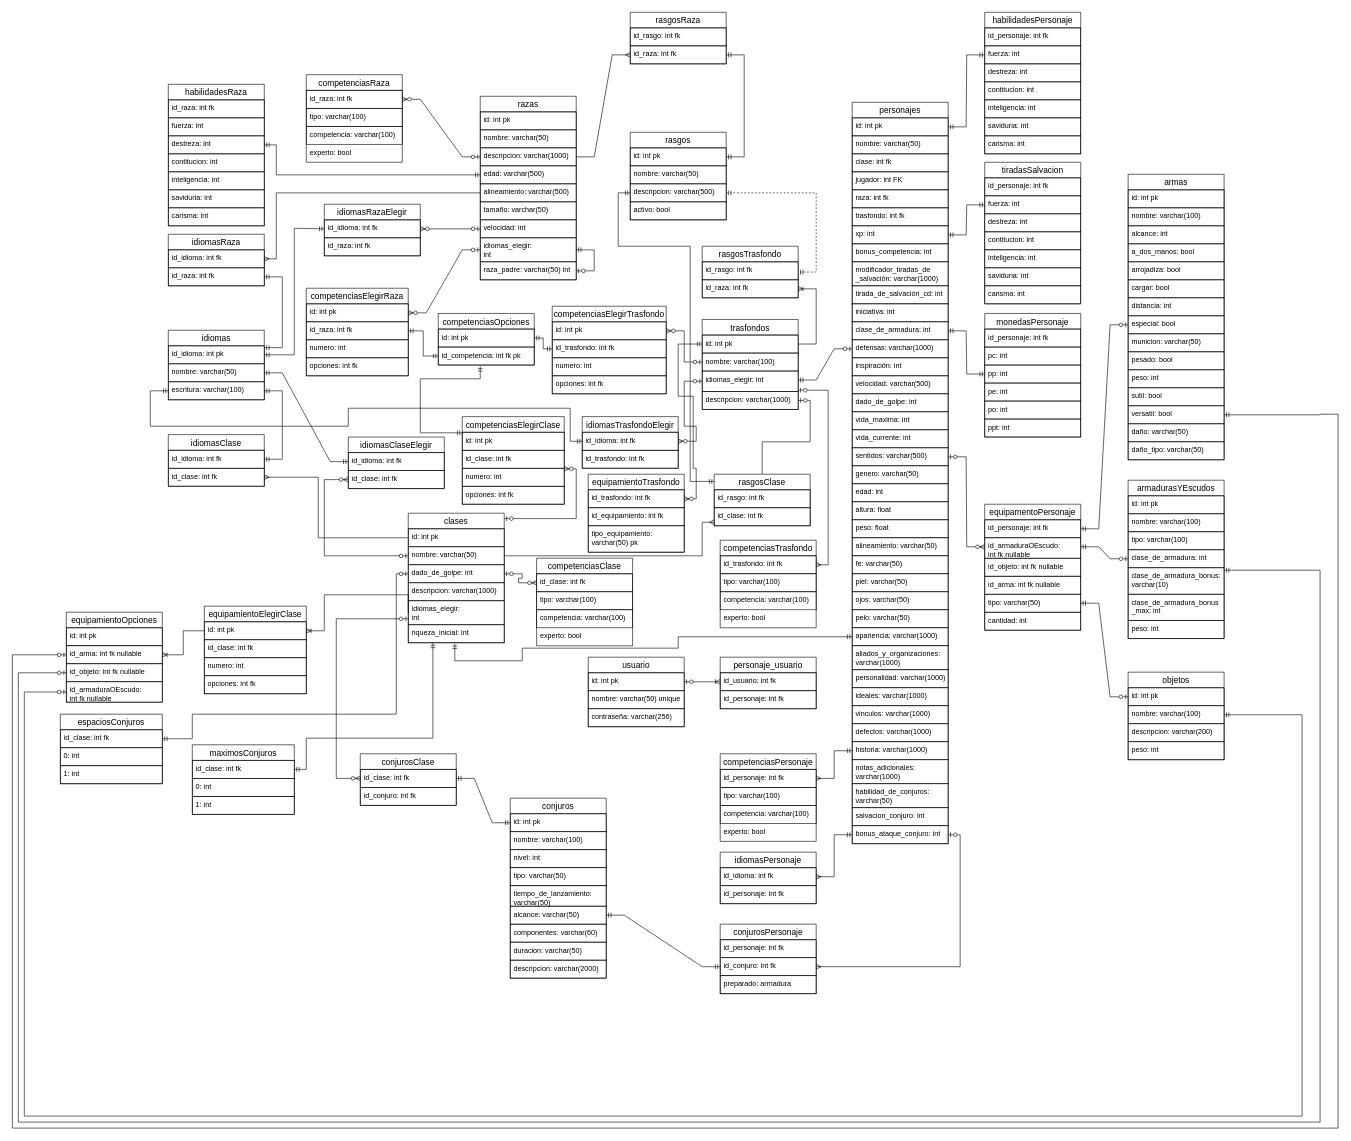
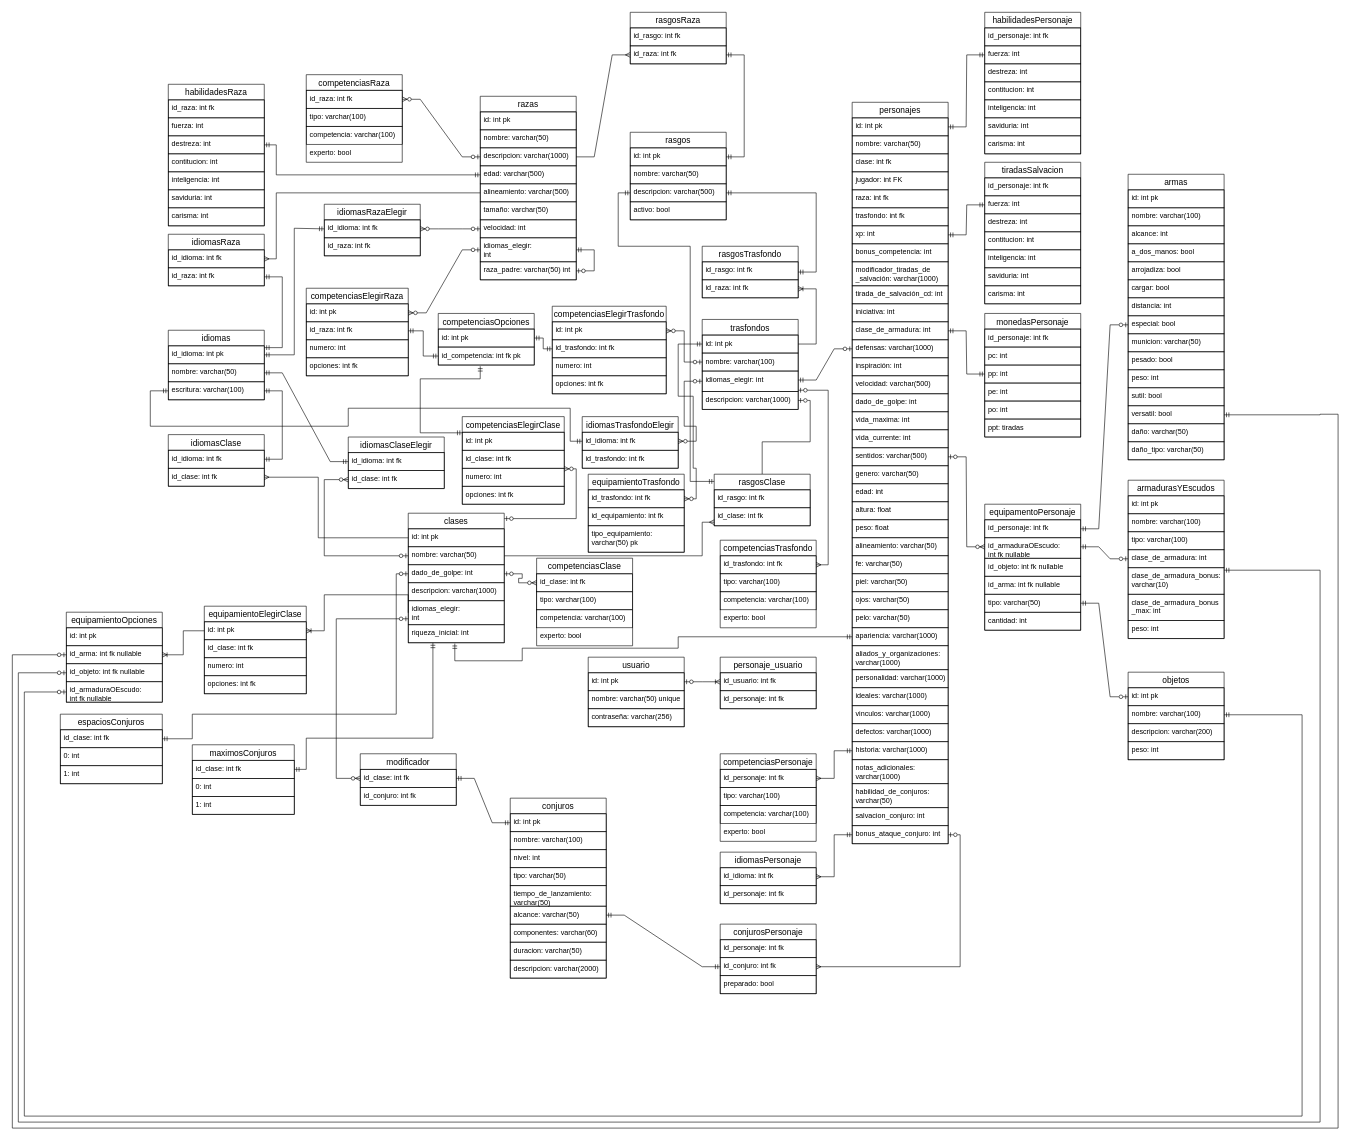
edge "descripcion: varchar(500)" -- "rasgosTrasfondo": style dashed -> solid
node "ppt: int": label "ppt: int" -> "ppt: tiradas"
node "conjurosClase": label "conjurosClase" -> "modificador"
node "preparado: armadura": label "preparado: armadura" -> "preparado: bool"
